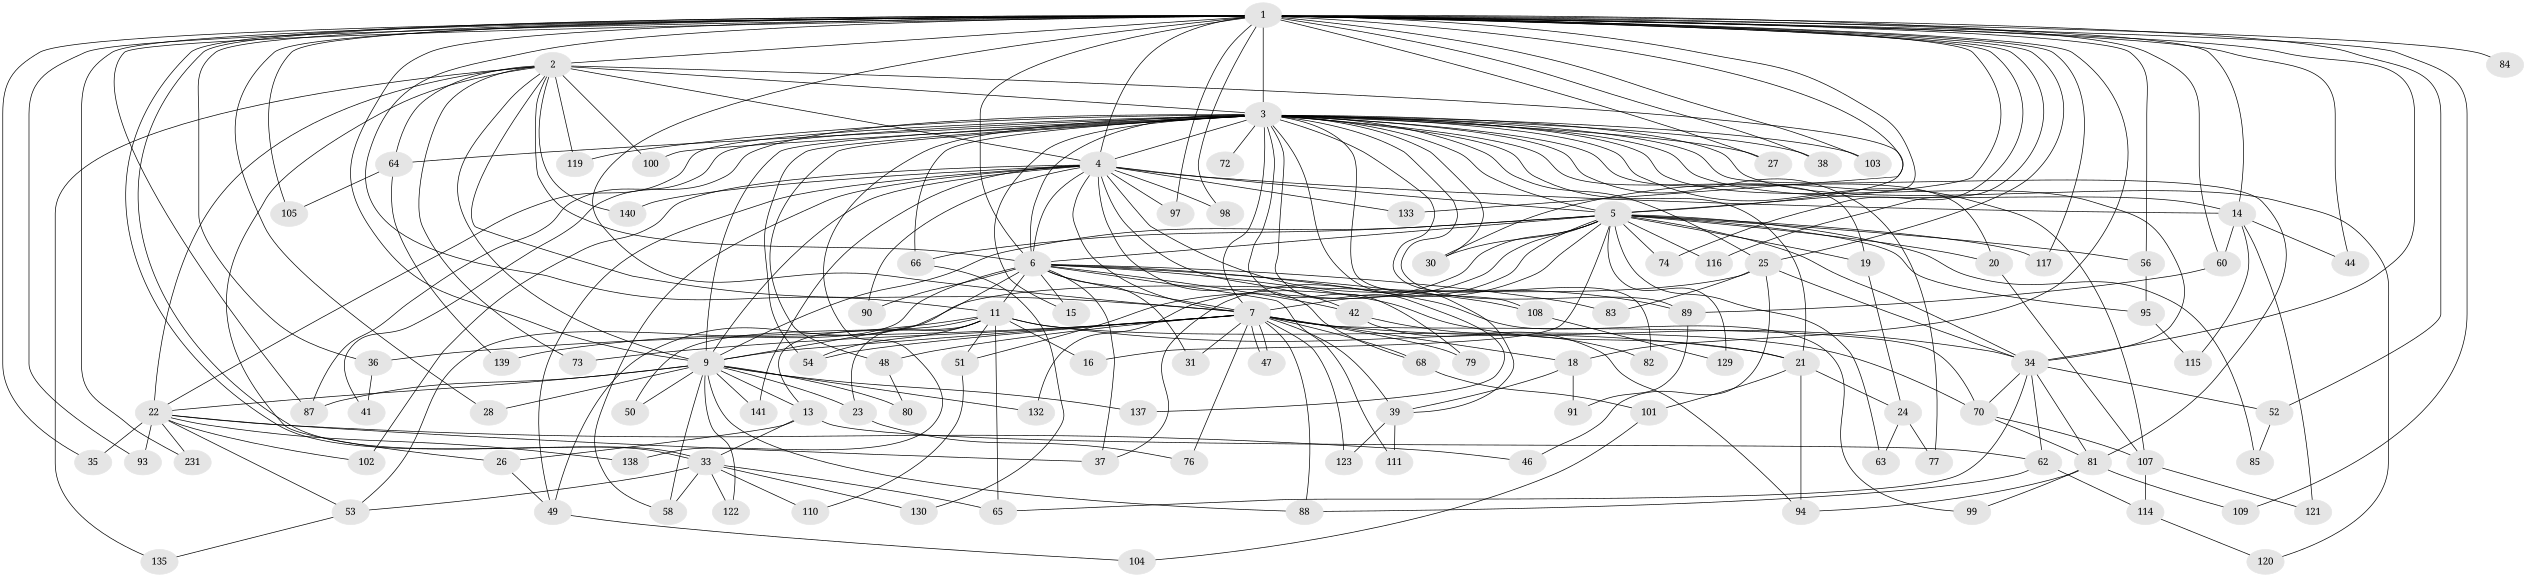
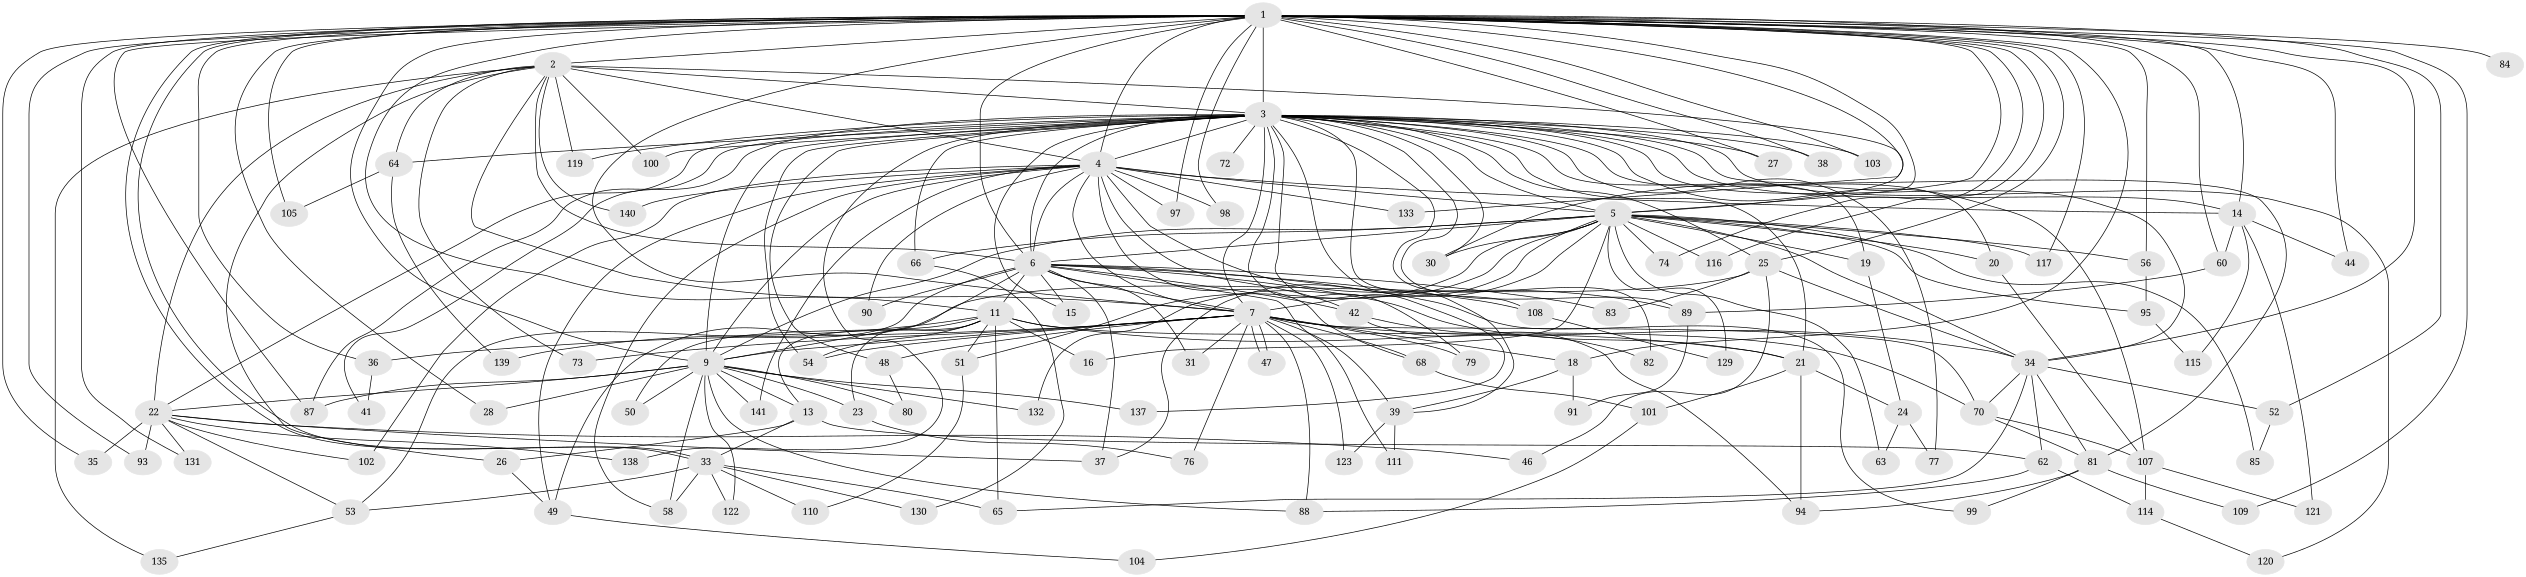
edge "2" -- "9": removed
node "231": label "231" -> "131"
